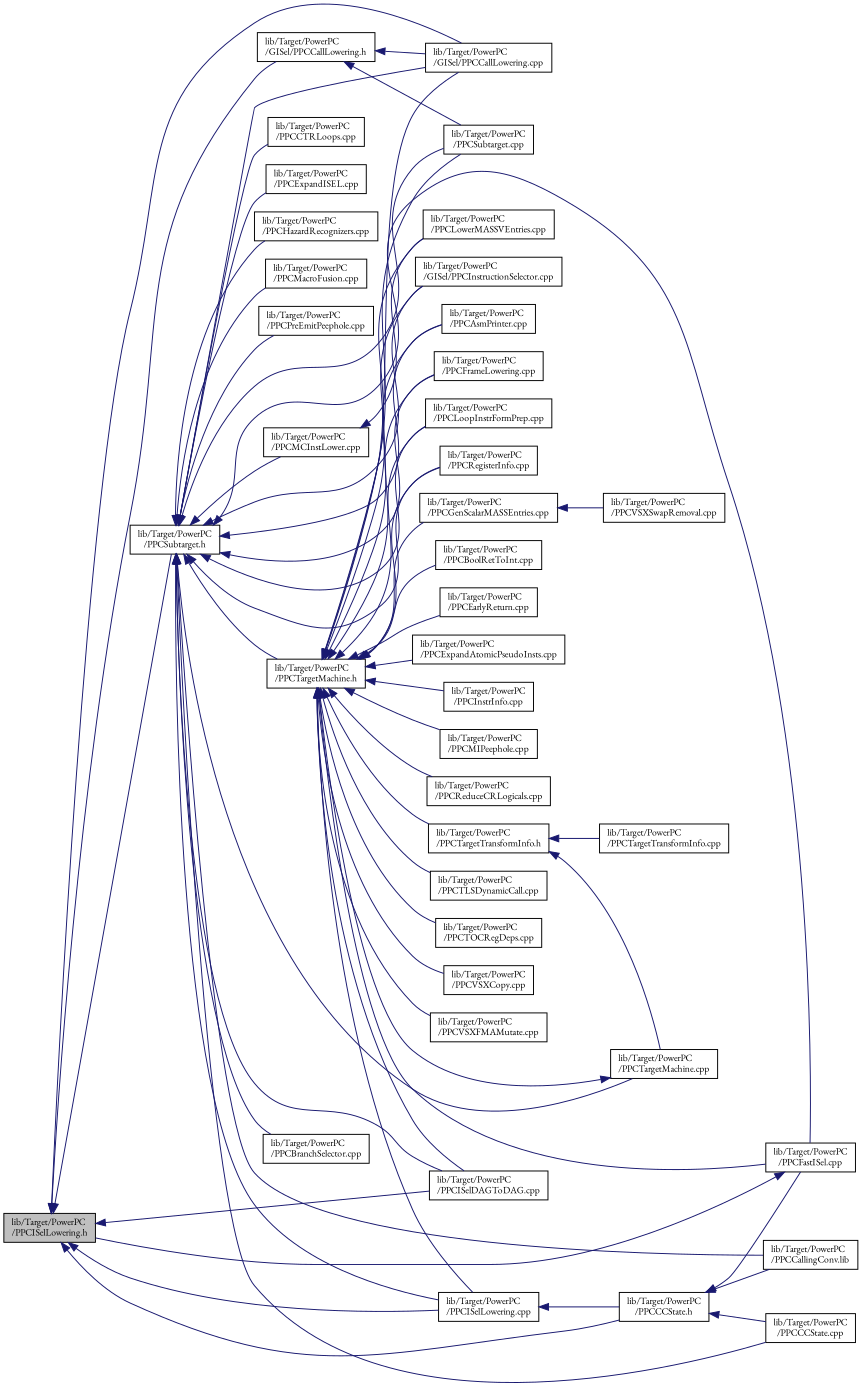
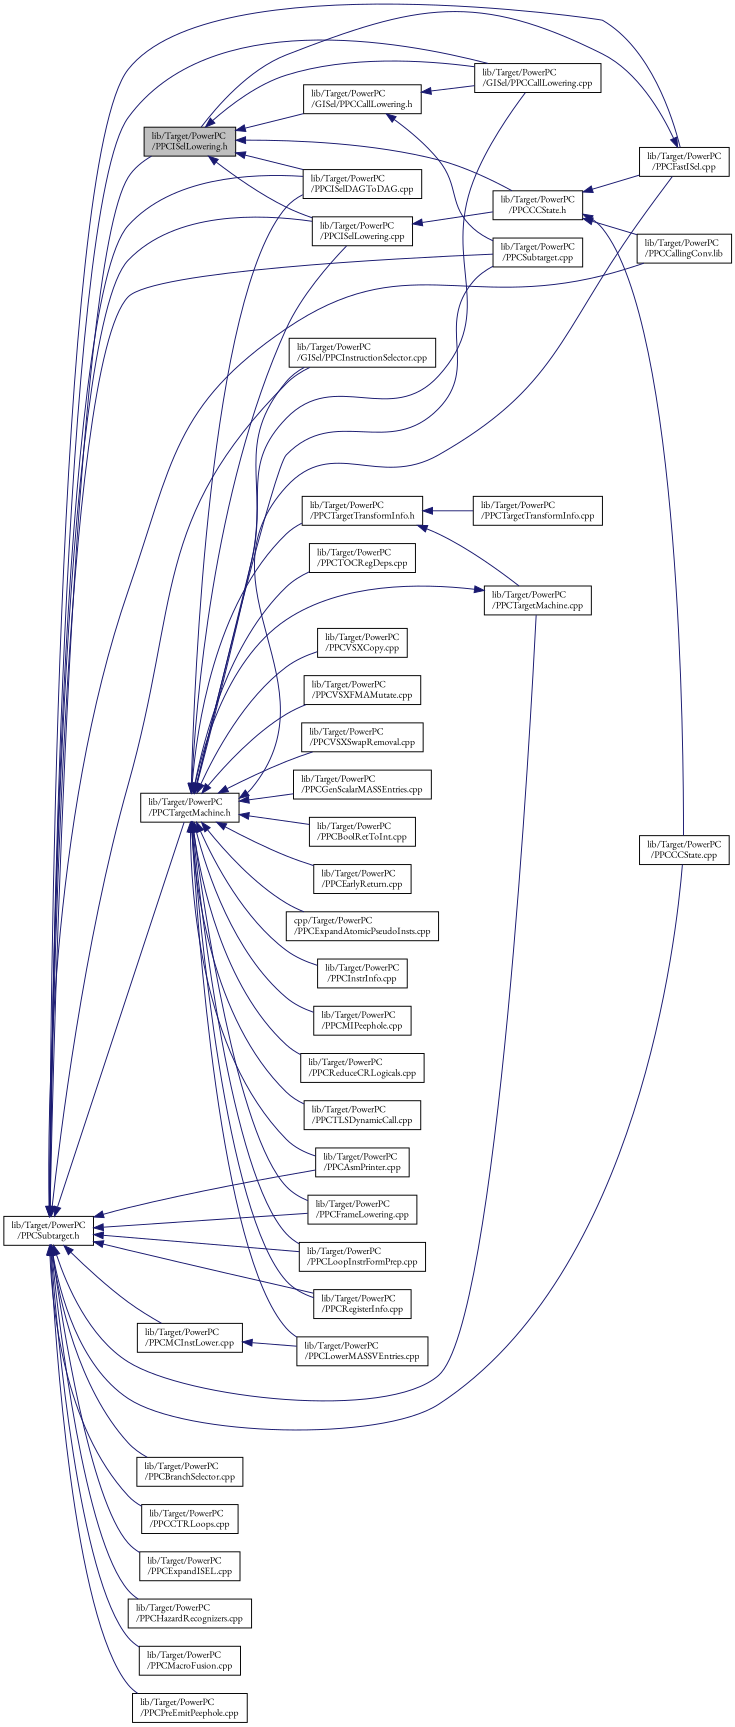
edge "lib/Target/PowerPC /PPCVSXSwapRemoval.cpp" -> "lib/Target/PowerPC /PPCGenScalarMASSEntries.cpp": now "lib/Target/PowerPC /PPCVSXSwapRemoval.cpp" -> "lib/Target/PowerPC /PPCTargetMachine.h"
node "lib/Target/PowerPC /PPCExpandAtomicPseudoInsts.cpp": label "lib/Target/PowerPC /PPCExpandAtomicPseudoInsts.cpp" -> "cpp/Target/PowerPC /PPCExpandAtomicPseudoInsts.cpp"
edge "lib/Target/PowerPC /PPCSubtarget.h" -> "lib/Target/PowerPC /PPCISelLowering.h": reversed
